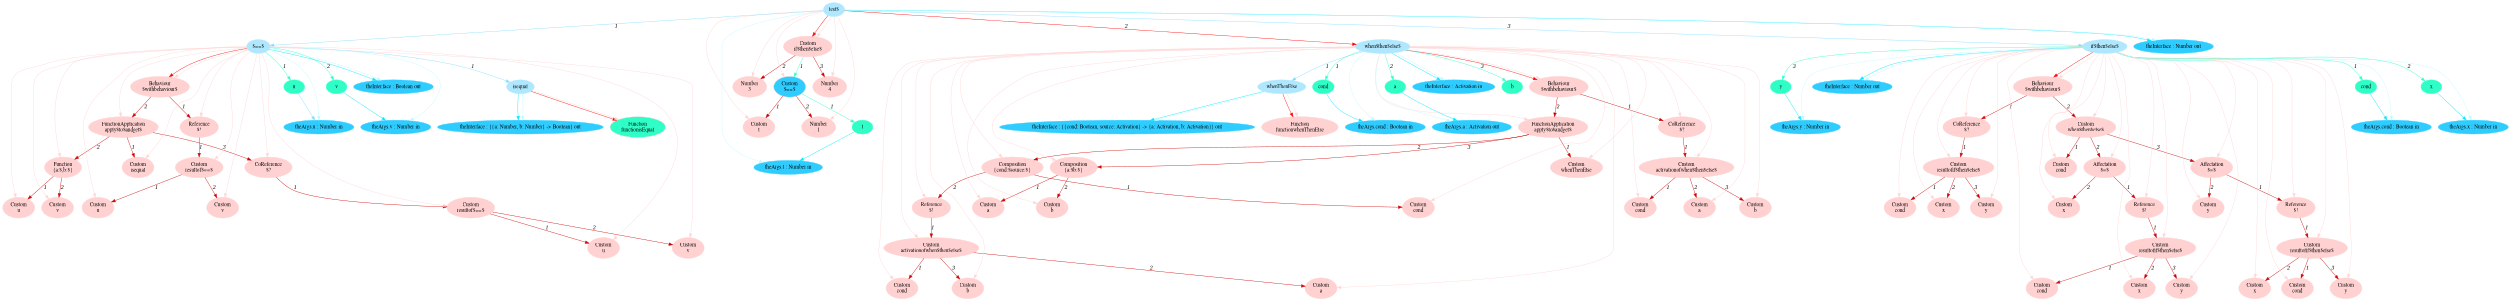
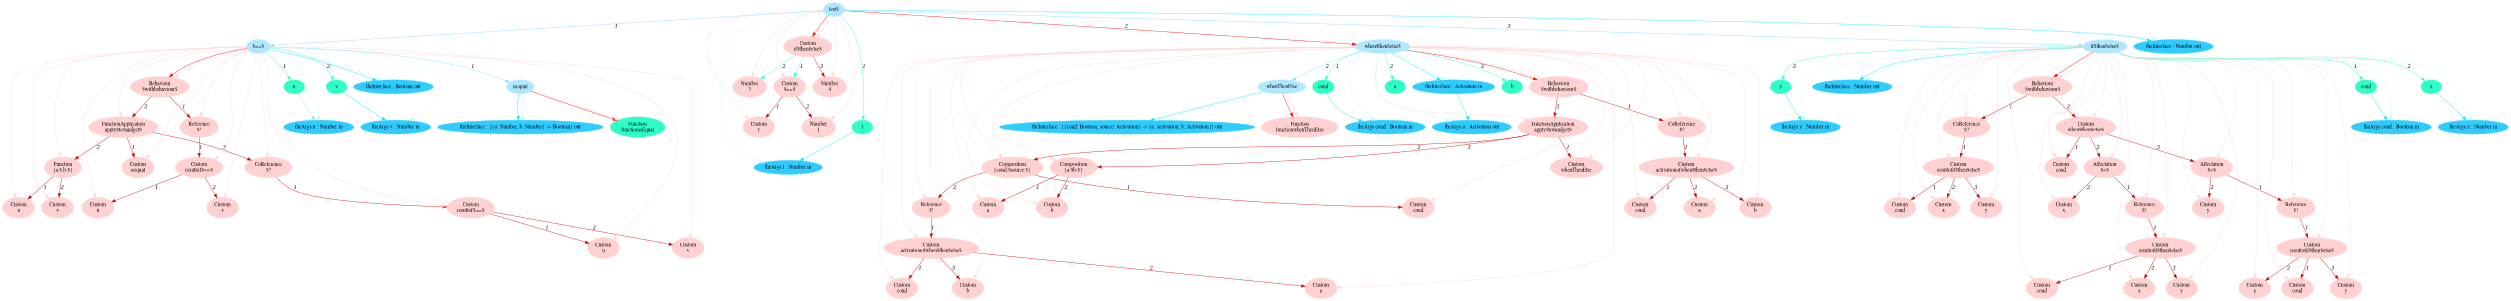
edge "Custom if$then$else$" -> "Number 3": color #d00000 -> #2fffc7
edge "when$then$else$" -> "whenThenElse": label "1" -> "2"
node "Custom $==$": fillcolor #2fcdff -> #ffd1d1
edge "Custom $==$" -> "t": now "test$" -> "t"
edge "a" -> "theArgs.a : Activation out": now "theInterface : Activation in" -> "theArgs.a : Activation out"
